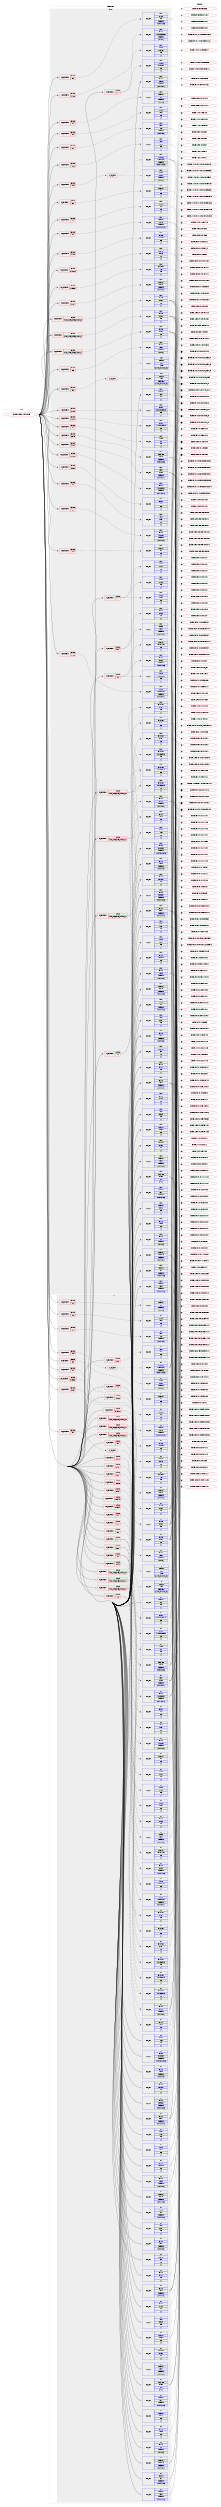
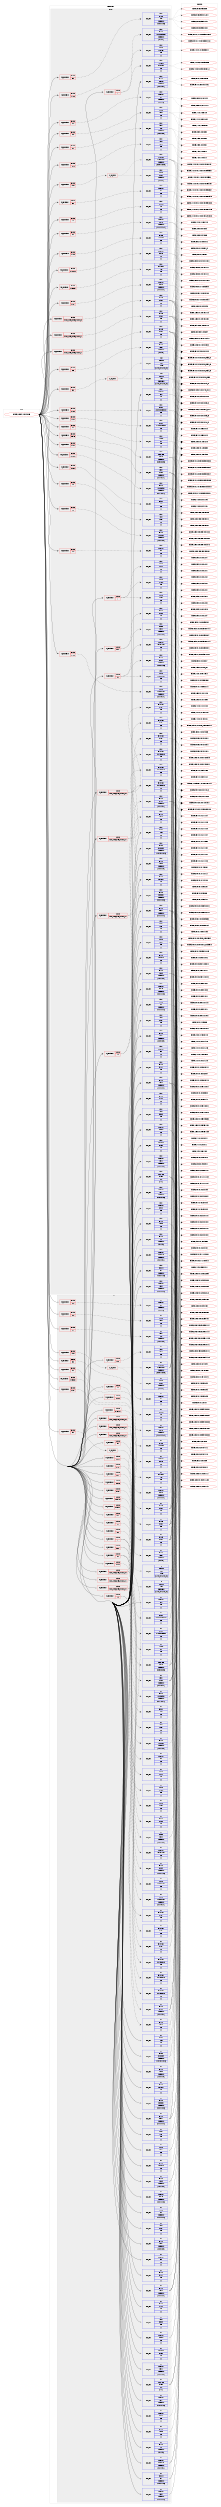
node "portage://dev-libs/libfmt-9999": label "portage://dev-libs/libfmt-9999" -> "portage://turbo-libs/libfmt-9999"
